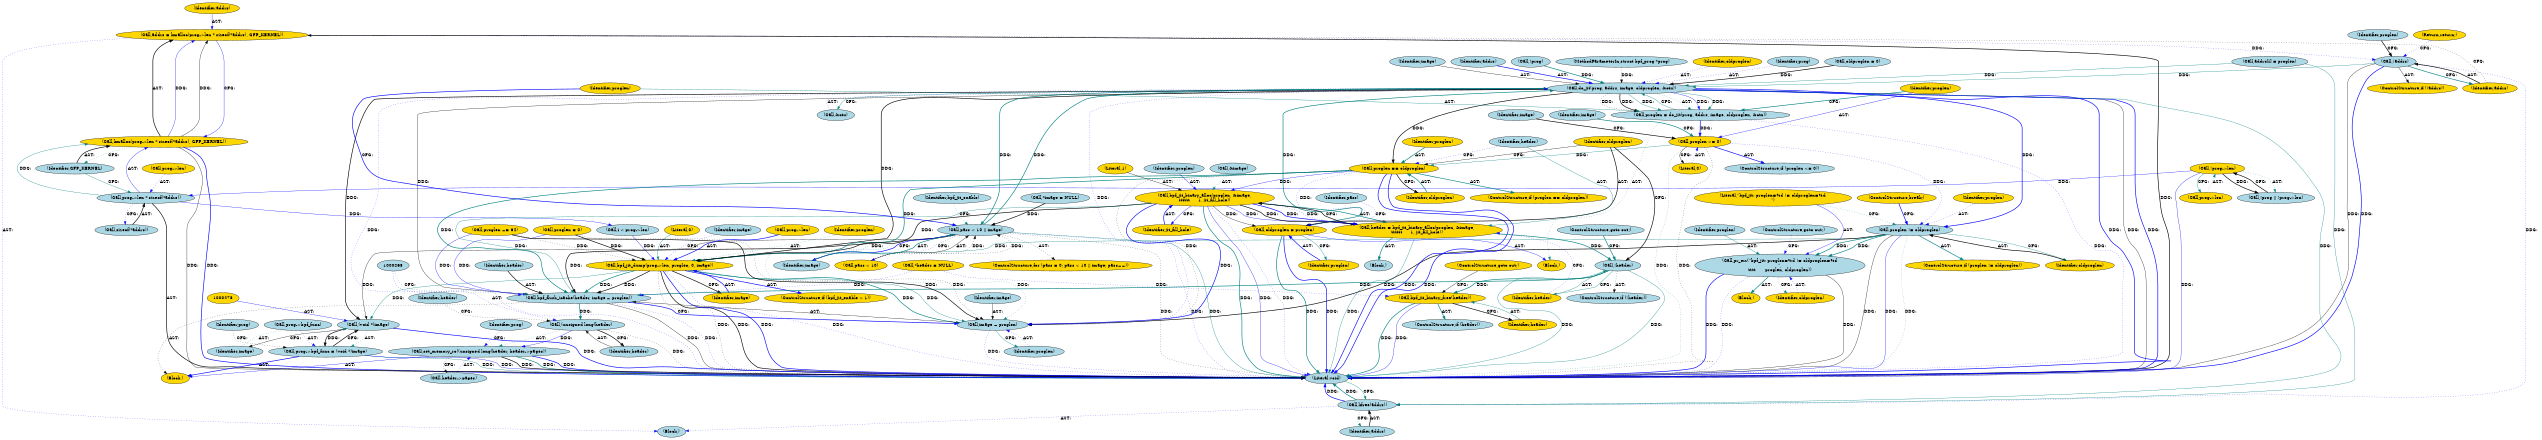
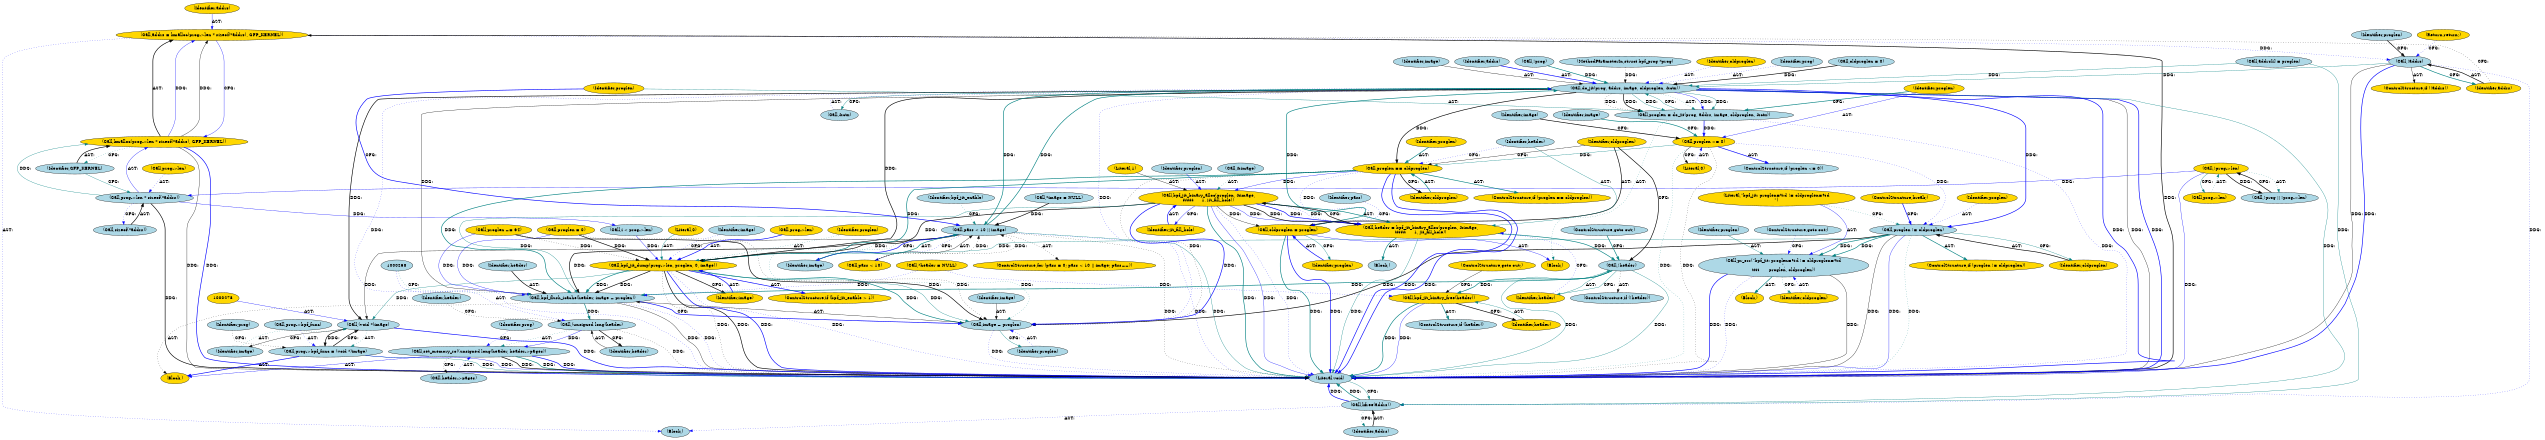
edge "(Call,prog->len * sizeof(*addrs))" -> "(Literal,void)": label "AST: " -> "DDG: "
